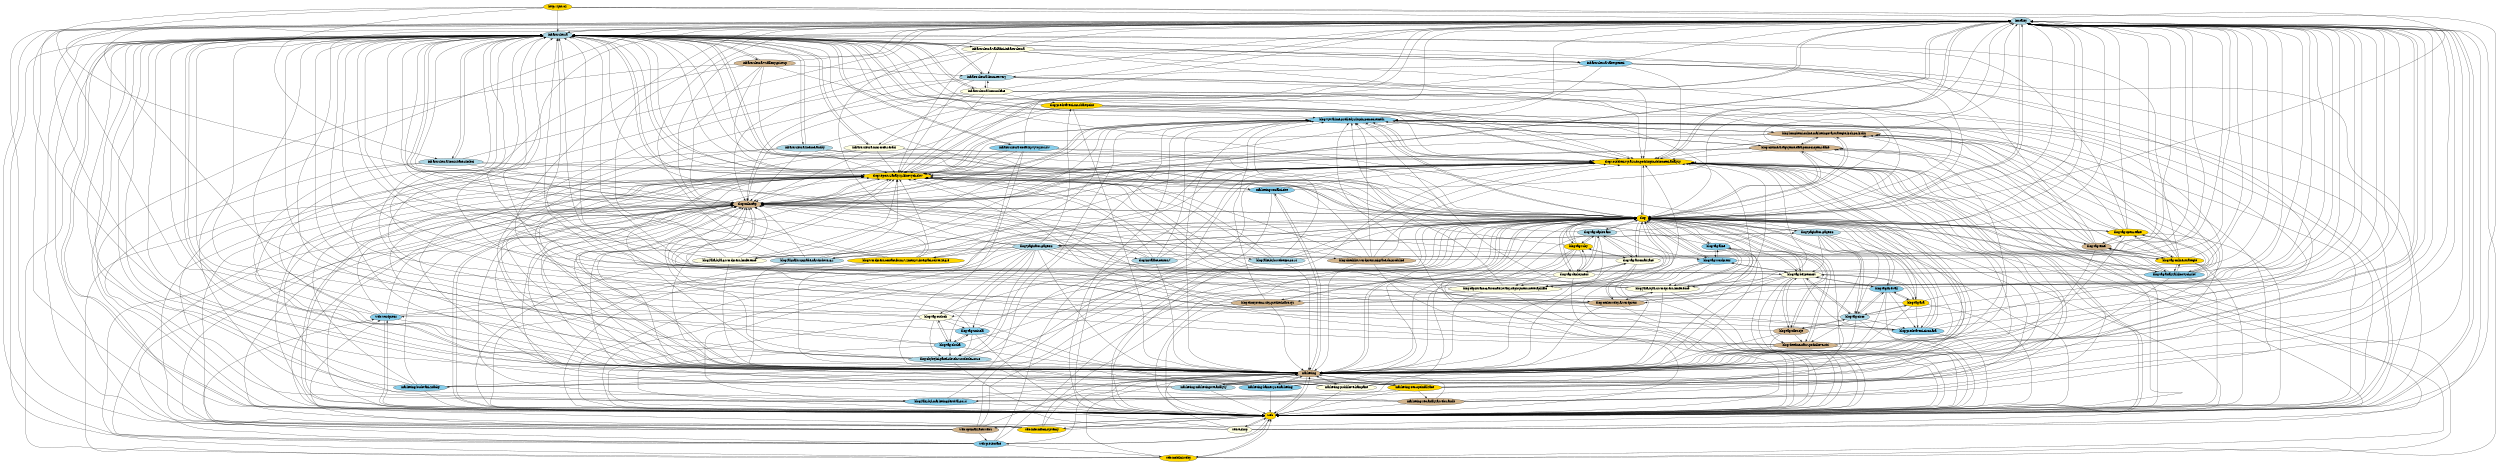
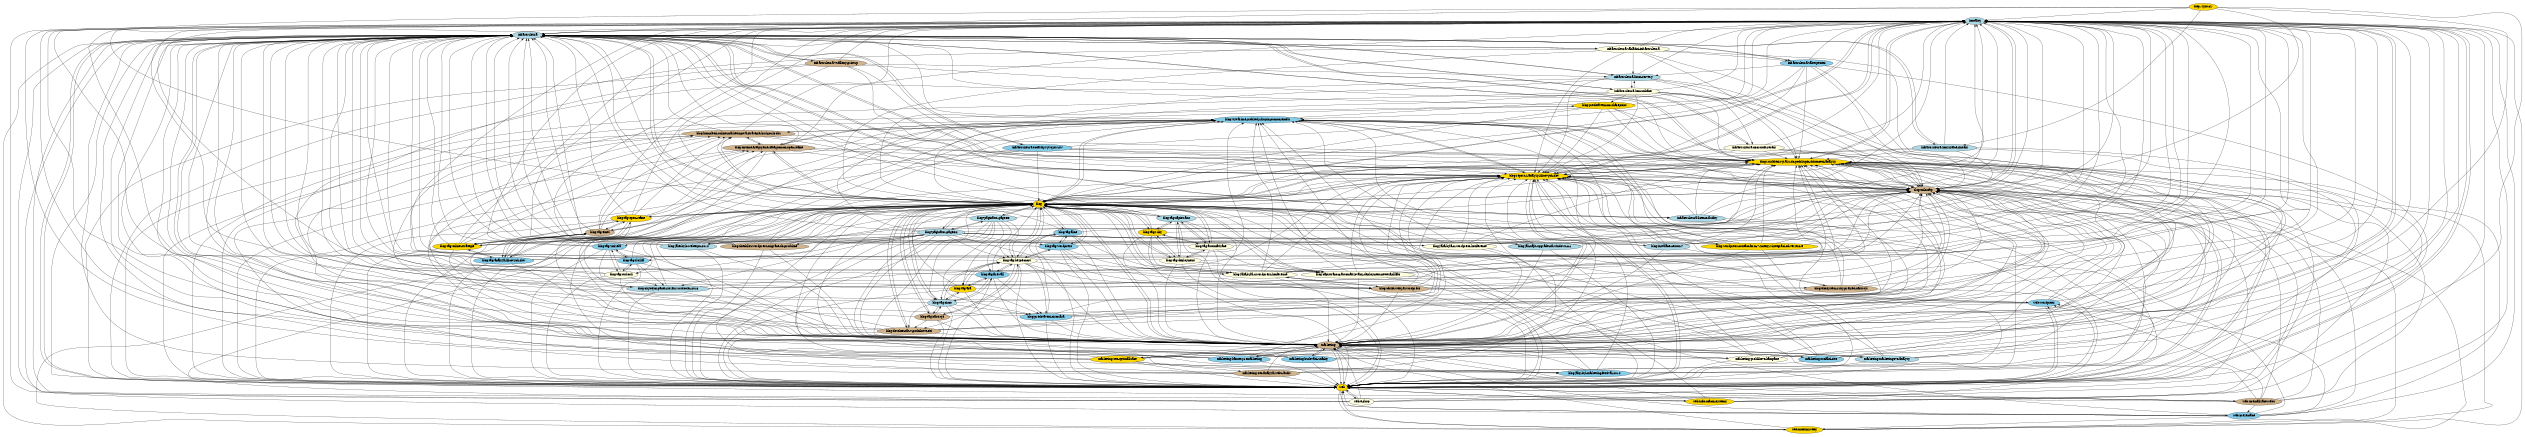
edge "infrastruktura/licence-audity" -> "blog": reversed
edge "blog/tag/analyza-klicovych-slov" -> "blog/rozdeleni-vyrazu-do-podskupin-dokonceni-analyzy": now "infrastruktura/konzultace-skoleni" -> "blog/rozdeleni-vyrazu-do-podskupin-dokonceni-analyzy"
edge "blog/report-z-analyzy-klicovych-slov" -> "marketing/socialni-site": reversed
edge "blog/ekosystem-ruby-prehled-nastroju" -> "blog/tag/outlook": now "blog/tag/zmizela" -> "blog/tag/outlook"
